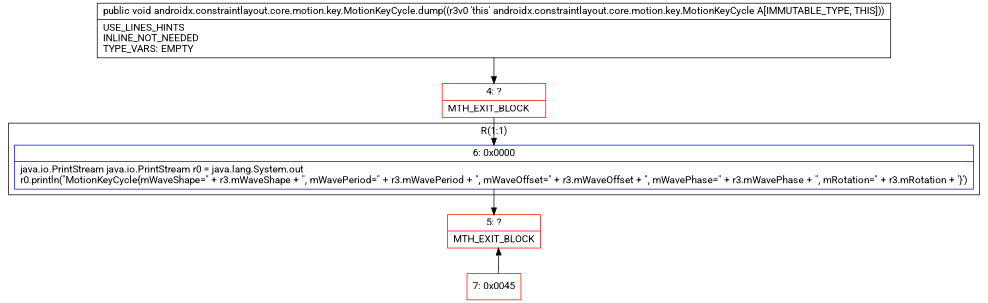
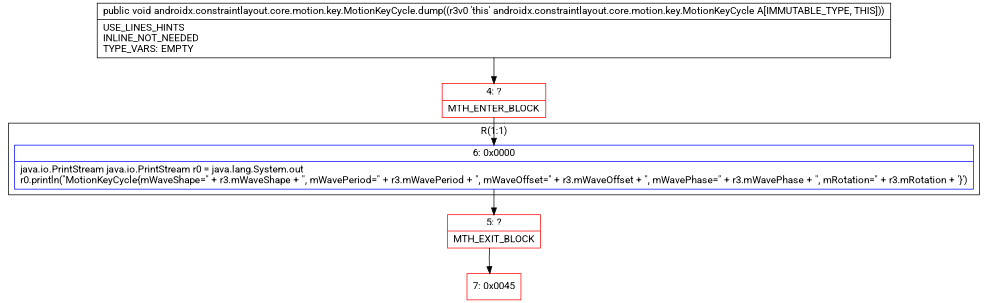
node "4: ?": text "MTH_EXIT_BLOCK" -> "MTH_ENTER_BLOCK"
edge "7: 0x0045" -> "5: ?": reversed
